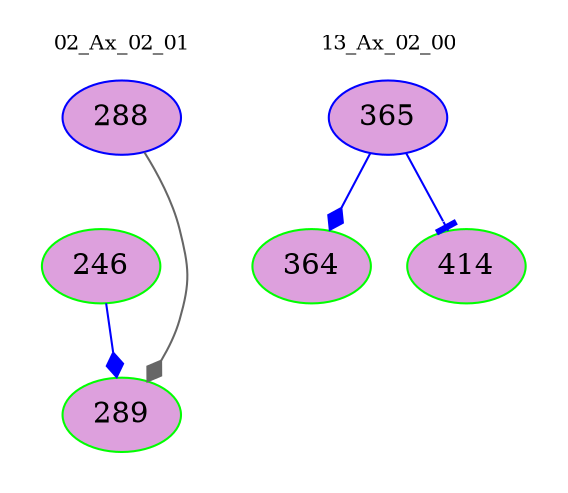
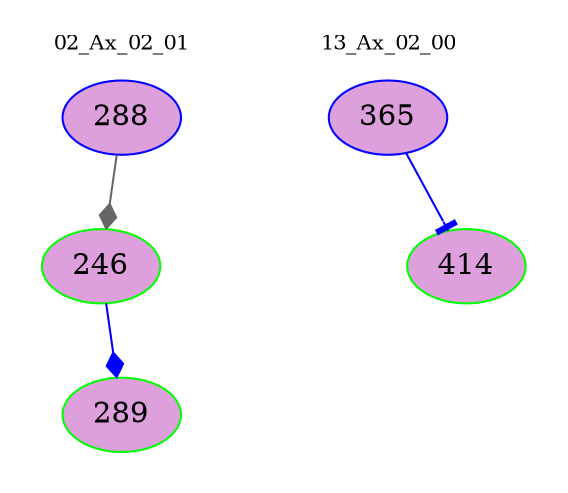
edge "288" -> "289": now "288" -> "246"
node "364": removed
